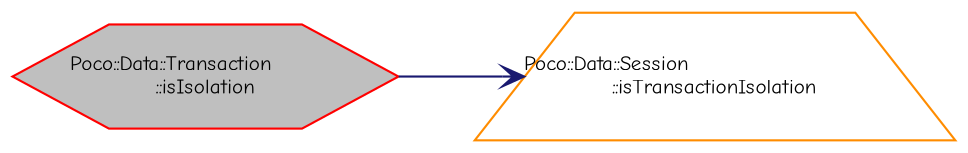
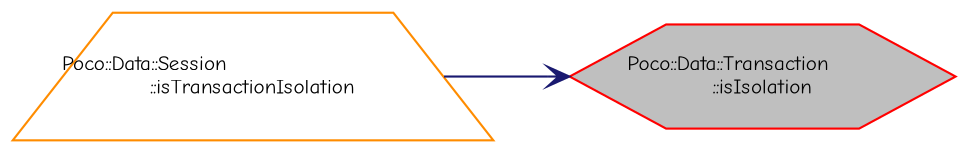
edge "Poco::Data::Transaction ::isIsolation" -> "Poco::Data::Session ::isTransactionIsolation": reversed
